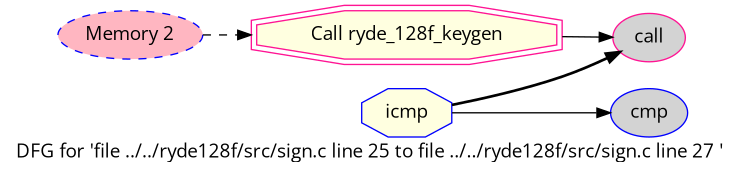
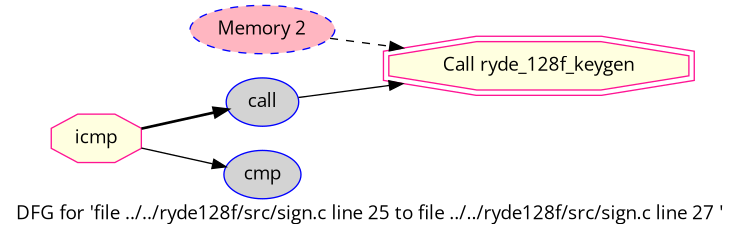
edge "Call ryde_128f_keygen" -> "call": reversed
node "call": color deeppink -> blue
node "icmp": color blue -> deeppink
